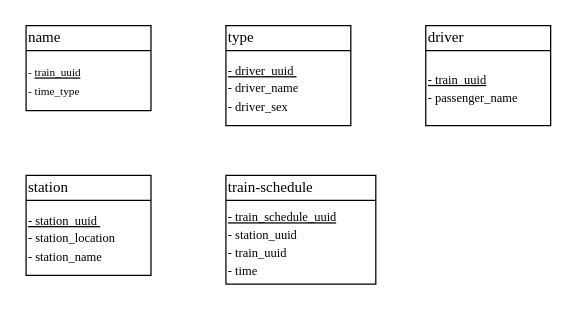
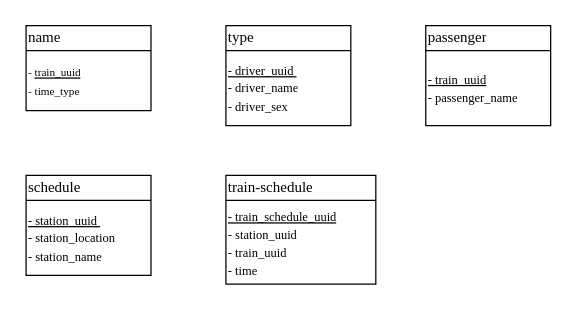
node "driver": label "driver" -> "passenger"
node "station": label "station" -> "schedule"
